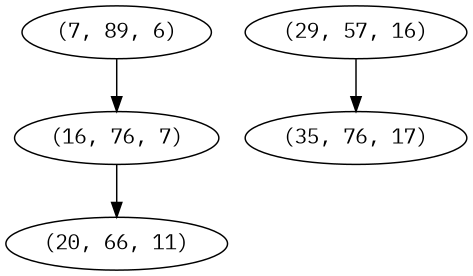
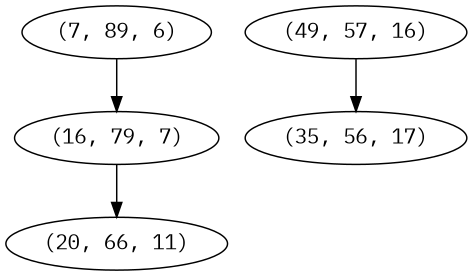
node "(29, 57, 16)": label "(29, 57, 16)" -> "(49, 57, 16)"
node "(16, 76, 7)": label "(16, 76, 7)" -> "(16, 79, 7)"
node "(35, 76, 17)": label "(35, 76, 17)" -> "(35, 56, 17)"
